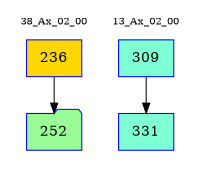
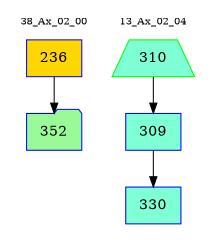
cluster "13_Ax_02_00": label "13_Ax_02_00" -> "13_Ax_02_04"
node "310": added
node "252": label "252" -> "352"
node "331": label "331" -> "330"
